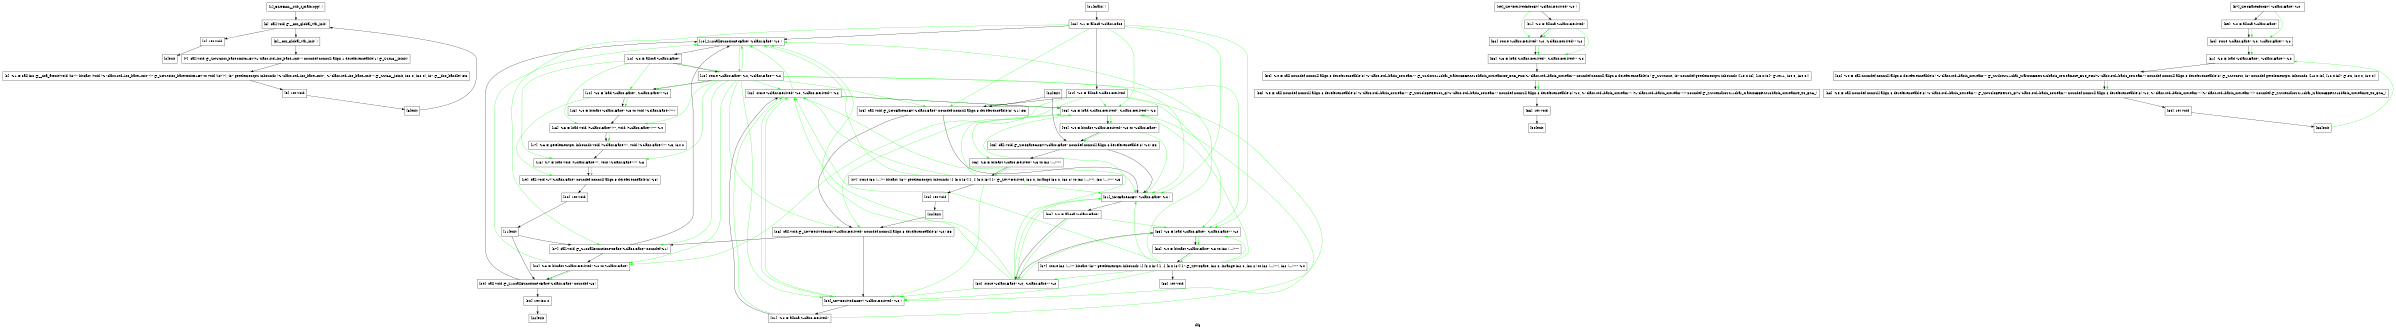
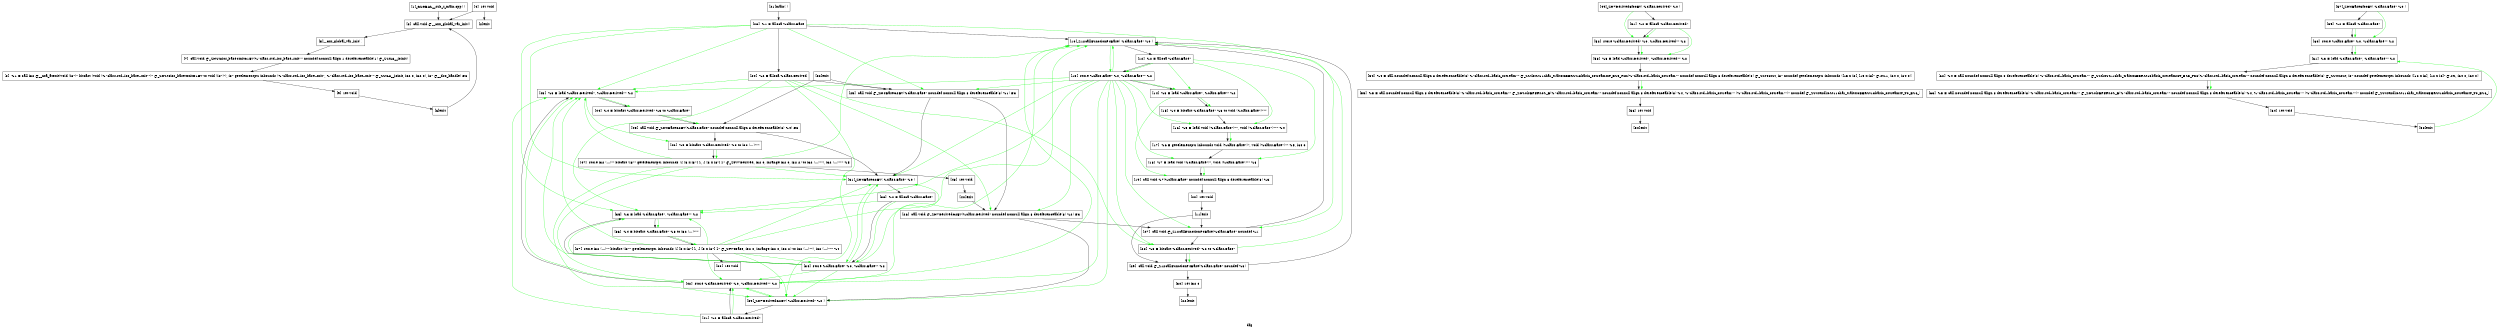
edge "[3]  call void @__cxx_global_var_init()" -> "[4]  ret void": reversed
edge "[13]  store %class.Base* %0, %class.Base** %2" -> "[43]  %3 = load %class.Derived*, %class.Derived** %2": added
edge "[44]  %4 = bitcast %class.Derived* %3 to %class.Base*" -> "[31]_ZN4BaseC2Ev( %class.Base* %0 )": removed
